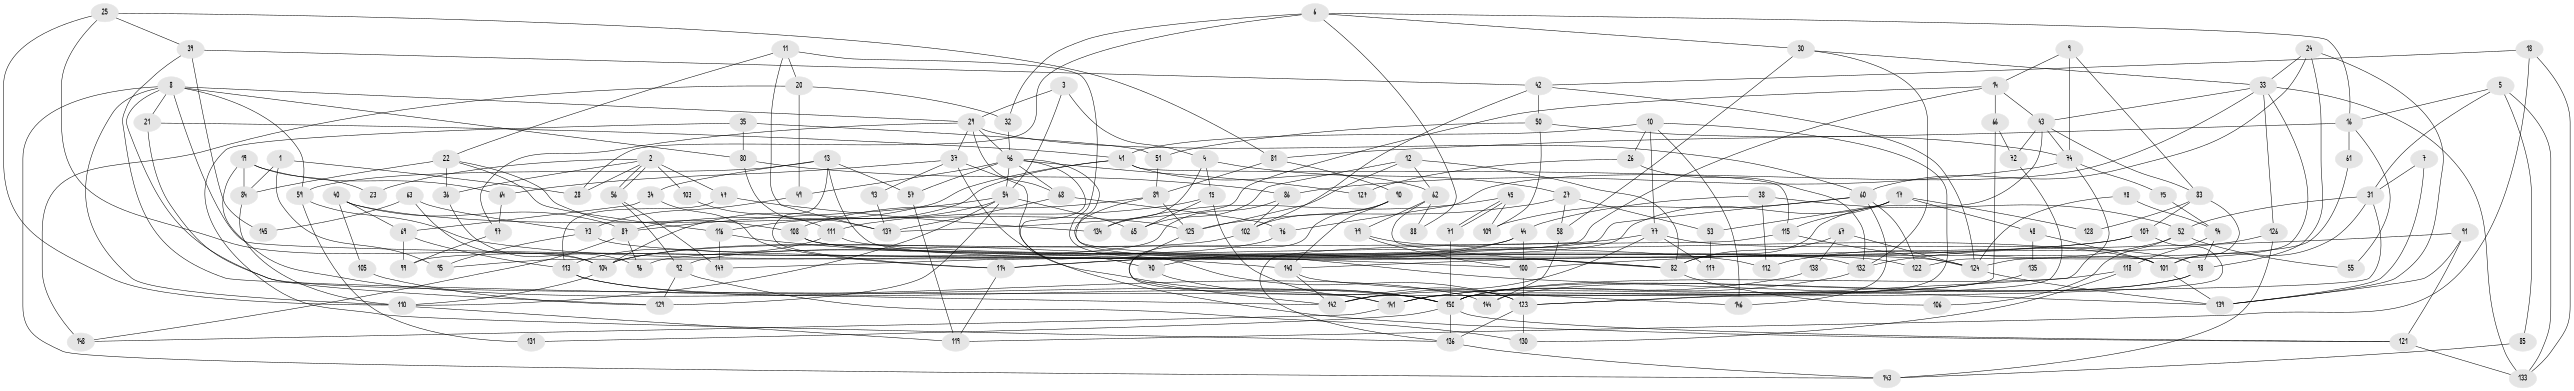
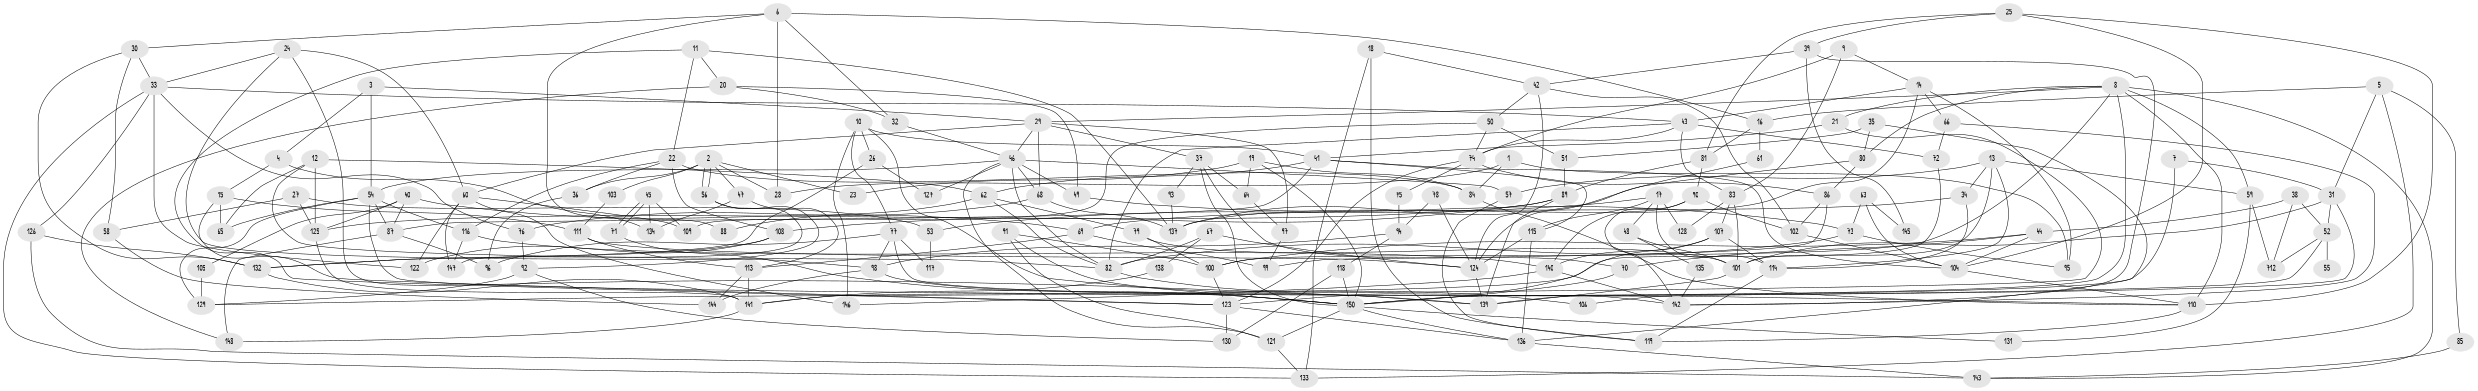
edge "4" -- "27": removed
edge "16" -- "55": removed
node "112": label "112" -> "712"
